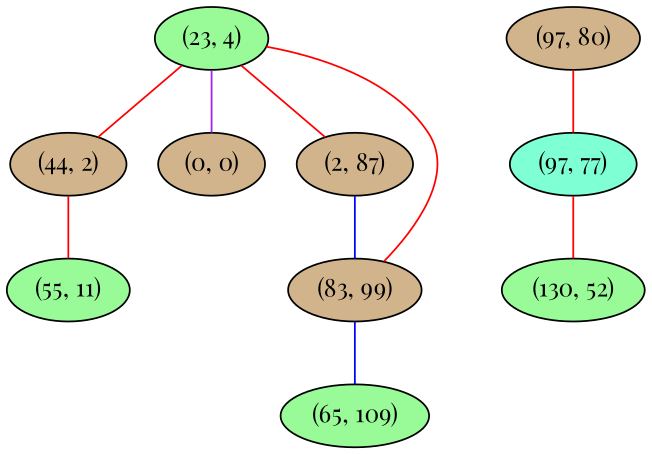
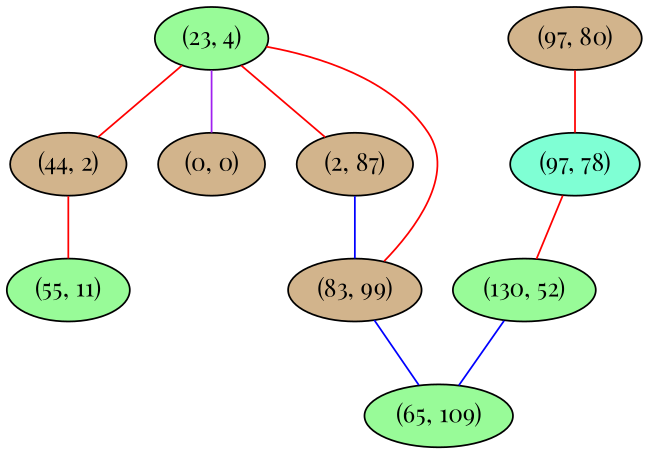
node "(97, 77)": label "(97, 77)" -> "(97, 78)"
edge "(130, 52)" -- "(65, 109)": added
